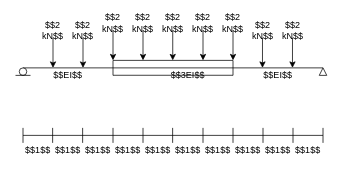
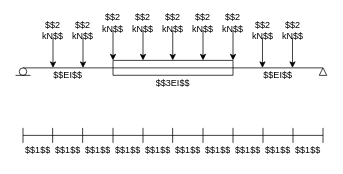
node "$$3EI$$": moved (188, 75) -> (173, 83)
